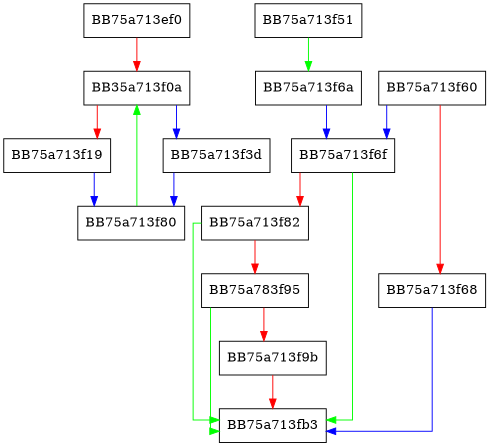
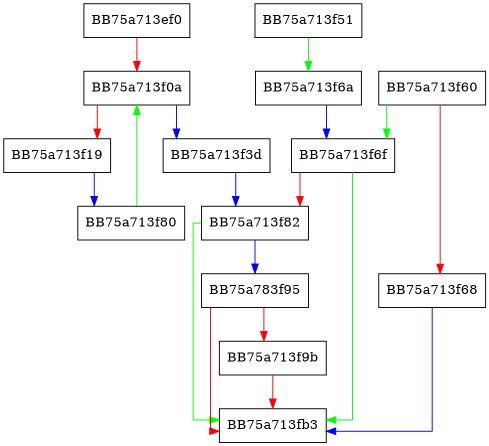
node "BB35a713f0a": label "BB35a713f0a" -> "BB75a713f0a"
edge "BB75a713f60" -> "BB75a713f6f": color blue -> green
edge "BB75a713f3d" -> "BB75a713f80": now "BB75a713f3d" -> "BB75a713f82"
edge "BB75a713f82" -> "BB75a783f95": color red -> blue
edge "BB75a783f95" -> "BB75a713fb3": color green -> red
